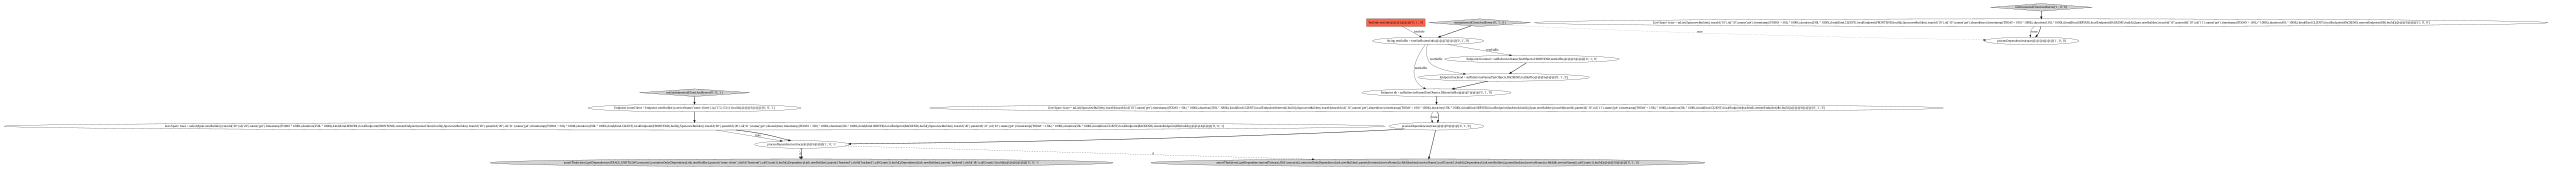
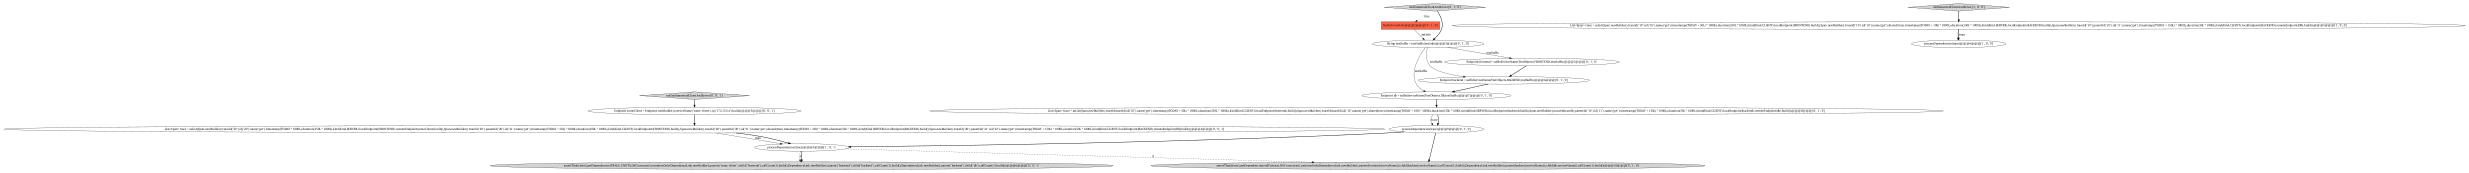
edge "instrumentedClientAndServer['0', '1', '0']" -> "processDependencies(trace)@@@4@@@['1', '0', '0']": now "instrumentedClientAndServer['0', '1', '0']" -> "TestInfo testInfo@@@2@@@['0', '1', '0']"
